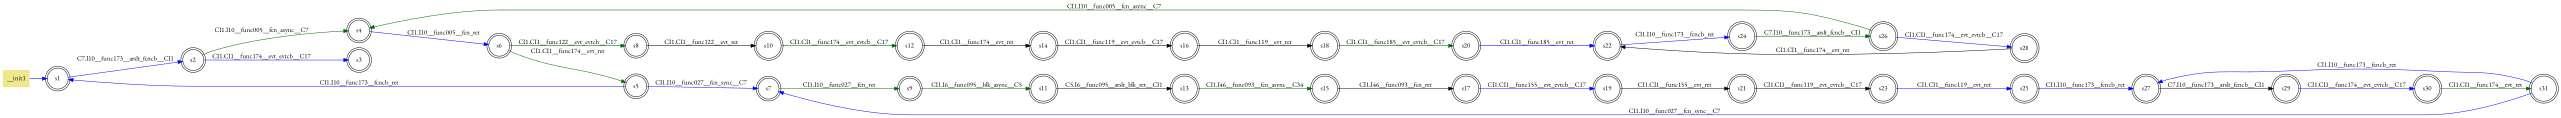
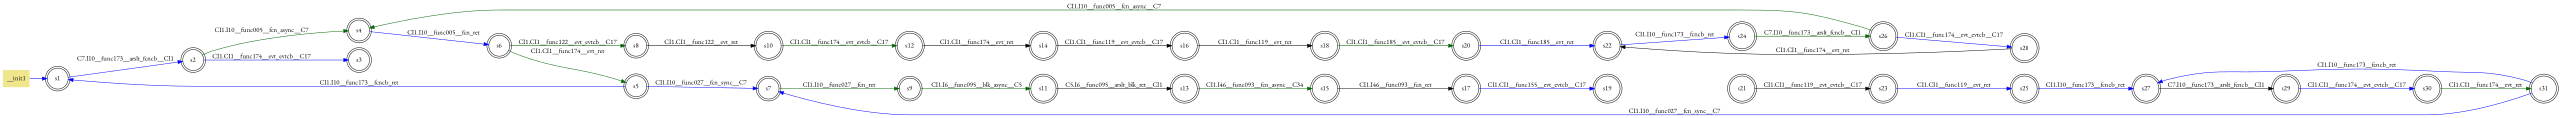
edge "s19" -> "s21": removed, label "CI1.CI1__func155__evt_ret"
